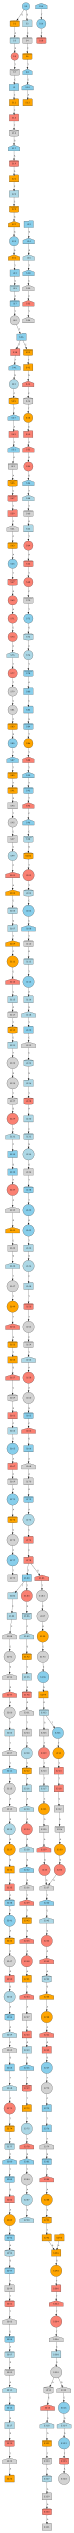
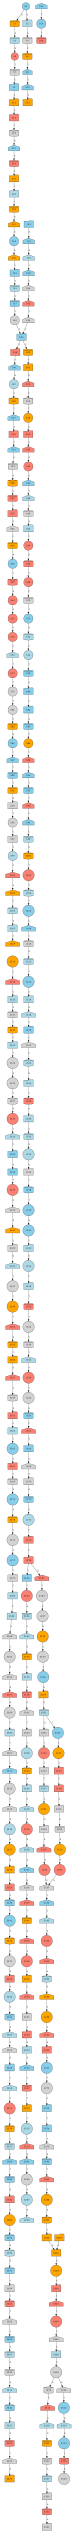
edge "S34" -> "S36": added, label "T"
node "S89": fillcolor orange -> skyblue
edge "S109" -> "S111": removed, label "C"
edge "S180" -> "S182": now "S179" -> "S182"
